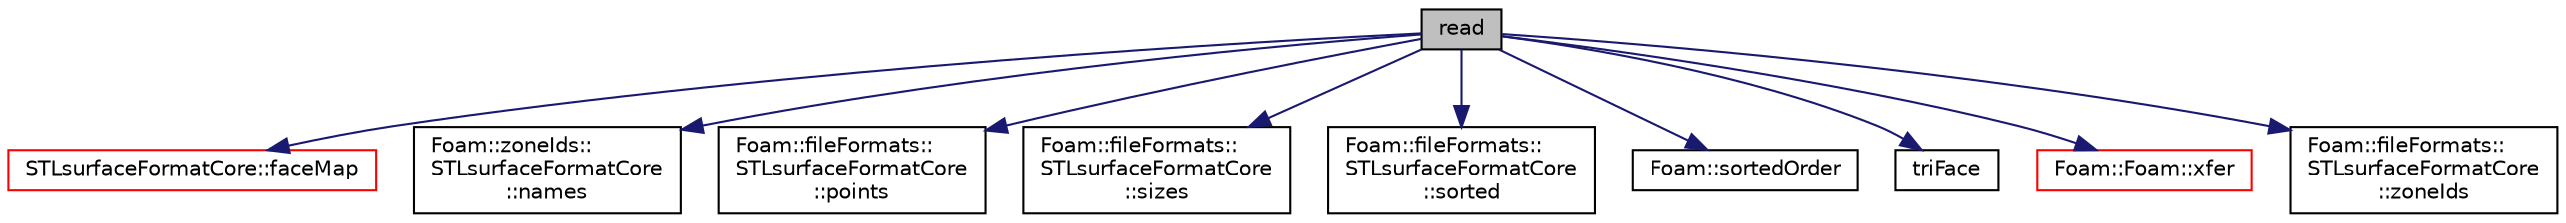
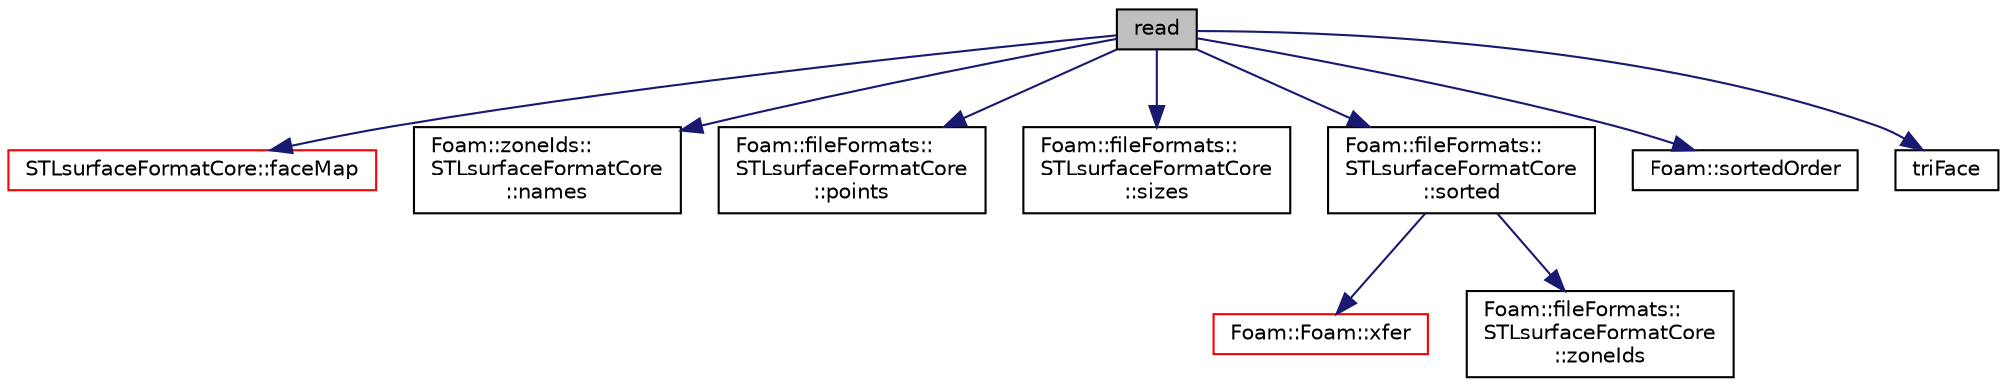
edge "read" -> "Foam::fileFormats:: STLsurfaceFormatCore ::zoneIds": now "Foam::fileFormats:: STLsurfaceFormatCore ::sorted" -> "Foam::fileFormats:: STLsurfaceFormatCore ::zoneIds"
edge "read" -> "Foam::Foam::xfer": now "Foam::fileFormats:: STLsurfaceFormatCore ::sorted" -> "Foam::Foam::xfer"
